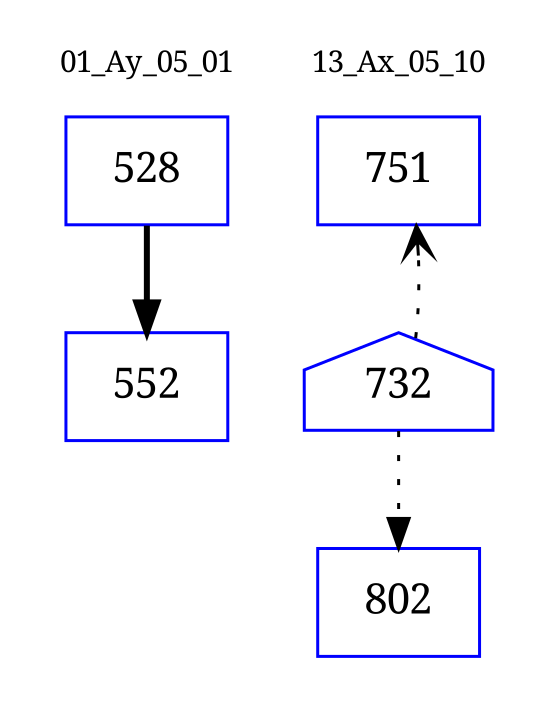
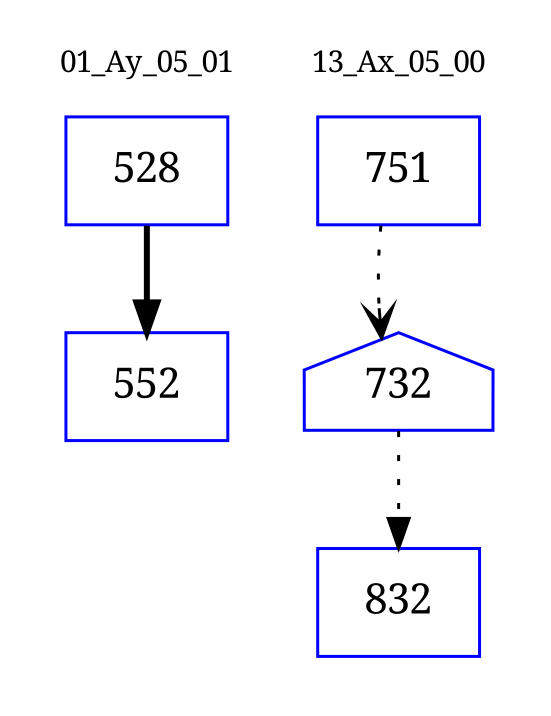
cluster "13_Ax_05_10": label "13_Ax_05_10" -> "13_Ax_05_00"
edge "732" -> "751": reversed
node "802": label "802" -> "832"
